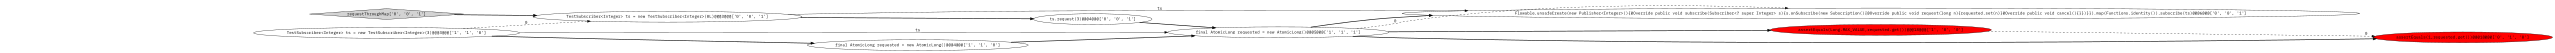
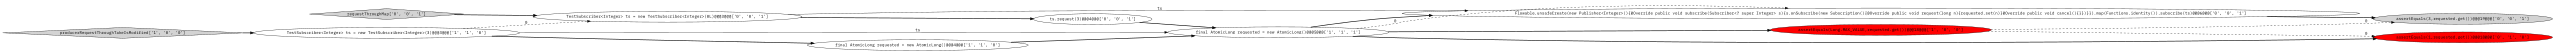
node "assertEquals(3,requested.get())@@@19@@@['0', '0', '1']": added
node "producerRequestThroughTakeIsModified['1', '0', '0']": added
